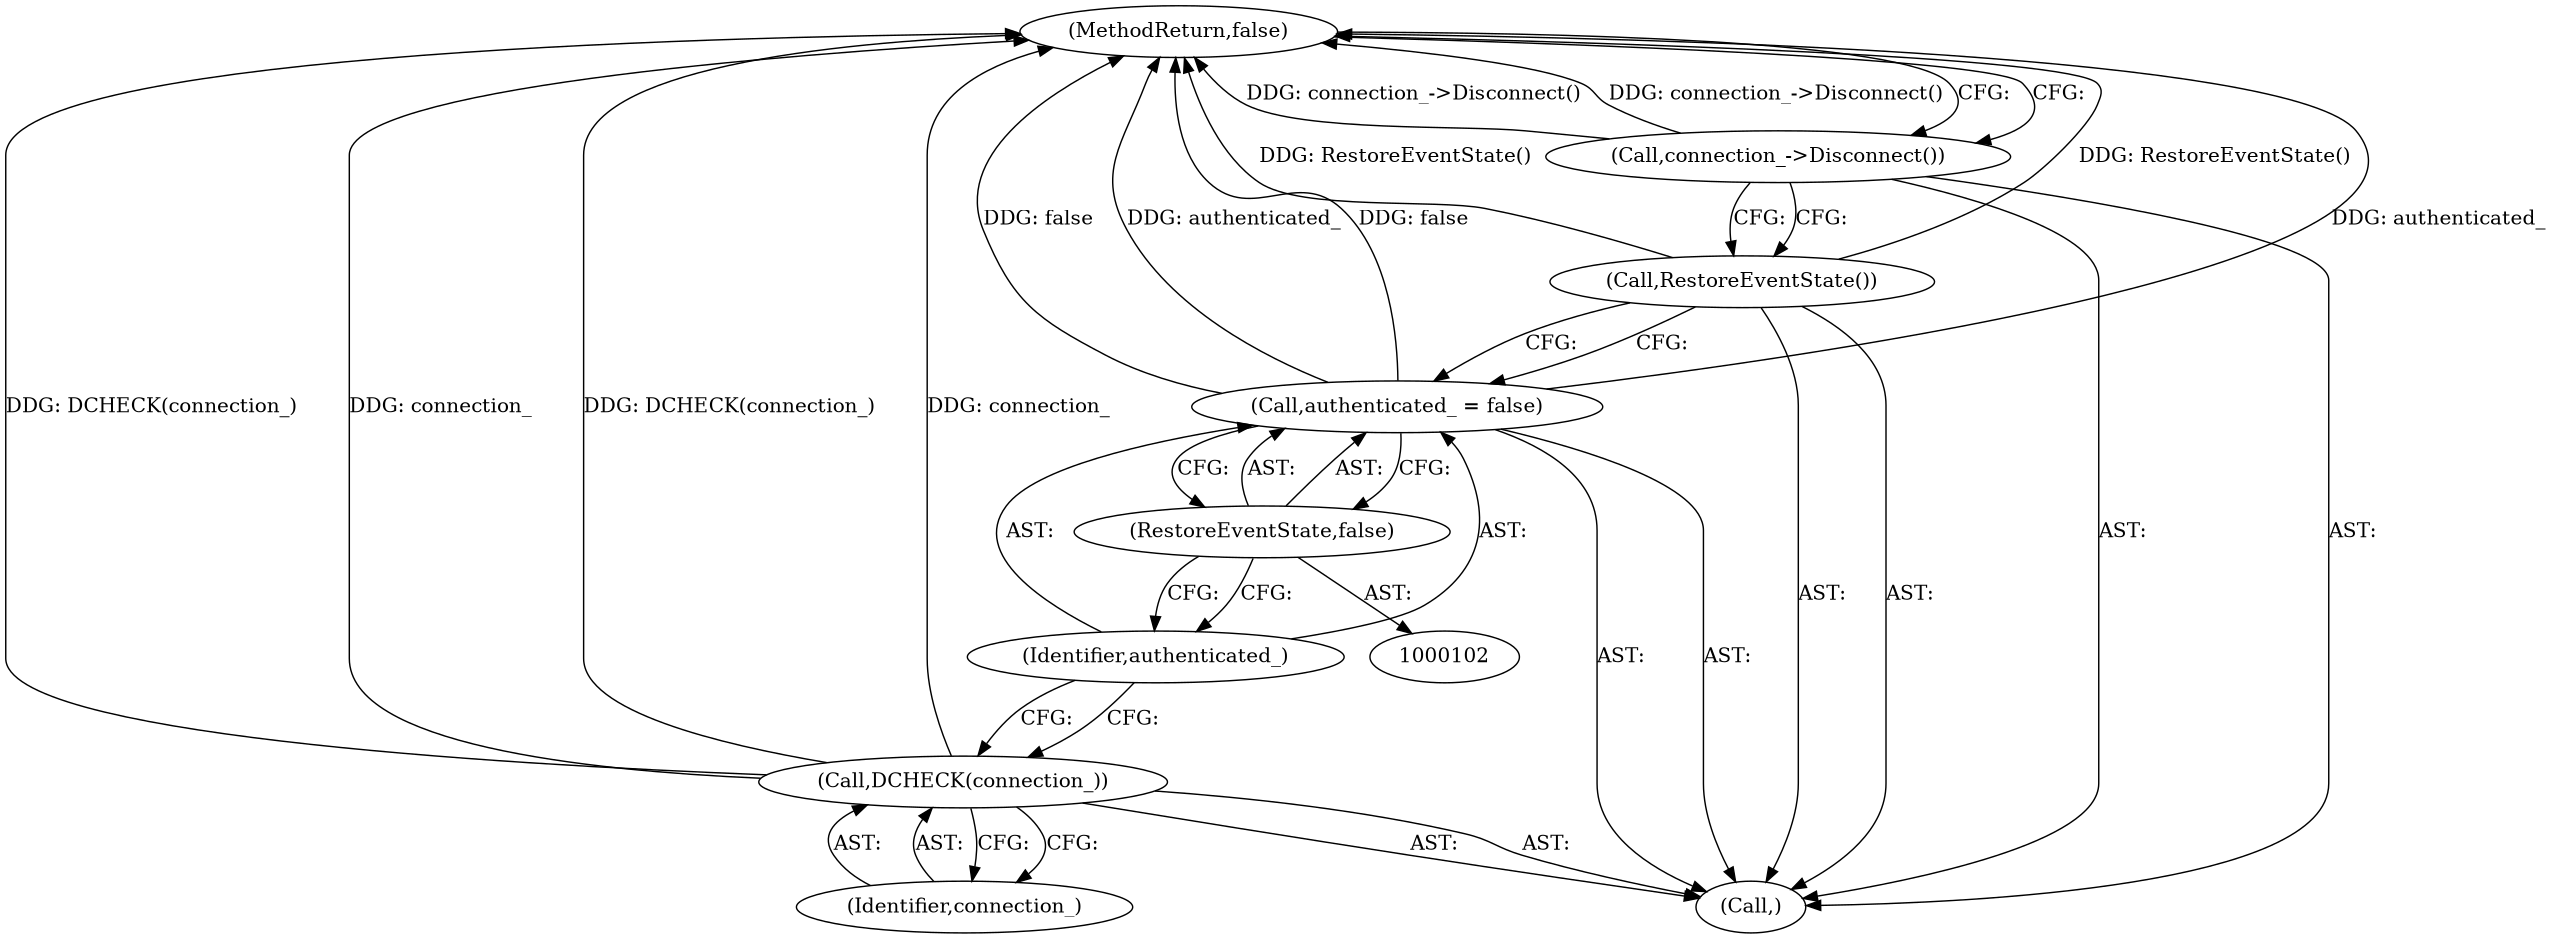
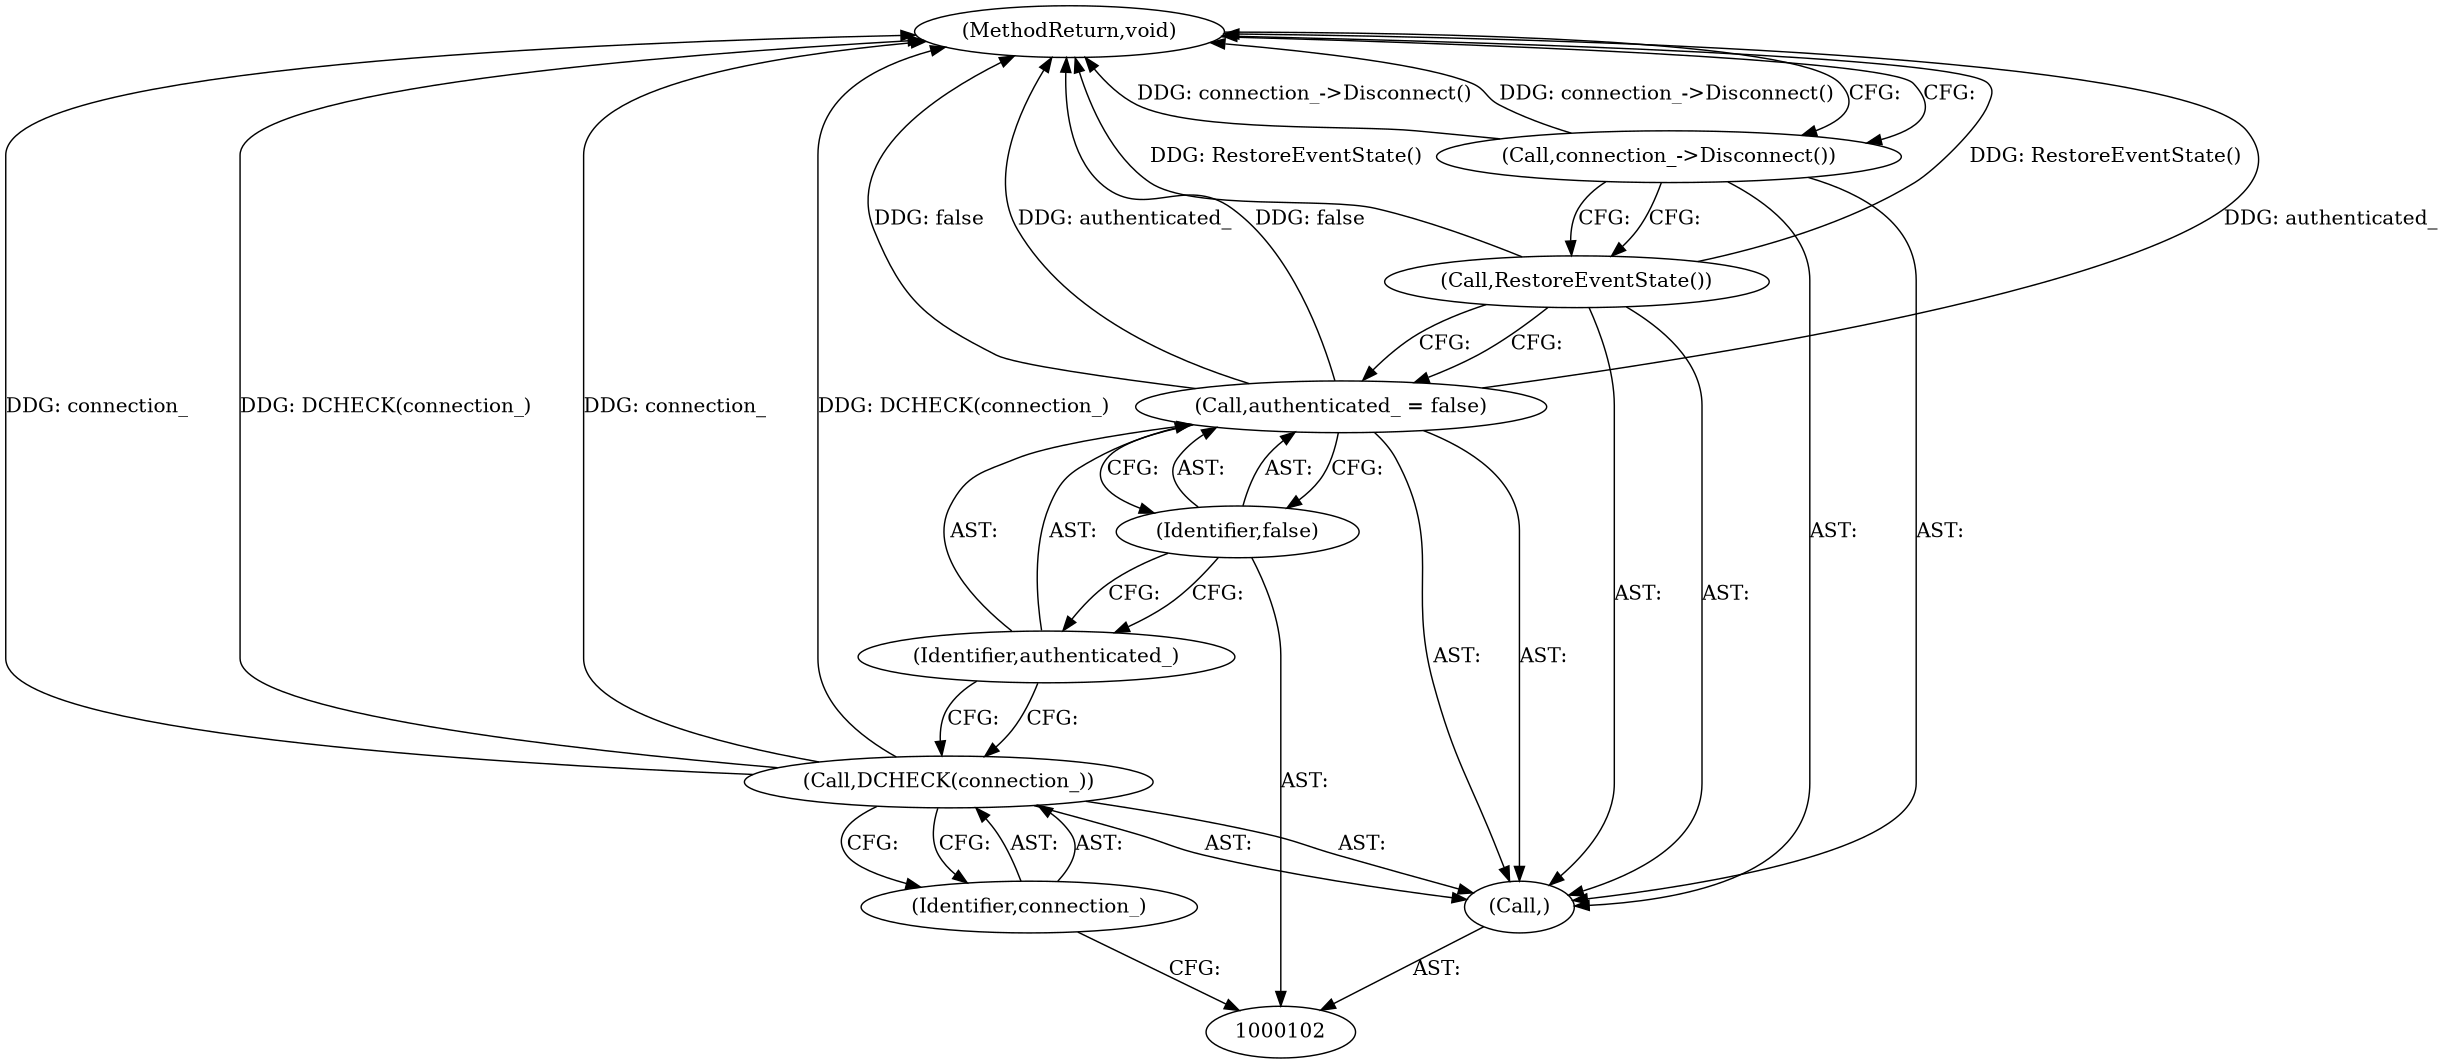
node "(MethodReturn,false)": label "(MethodReturn,false)" -> "(MethodReturn,void)"
node "(RestoreEventState,false)": label "(RestoreEventState,false)" -> "(Identifier,false)"
edge "(Call,)" -> "1000102": added, label "AST:"
edge "(Identifier,connection_)" -> "1000102": added, label "CFG:"
